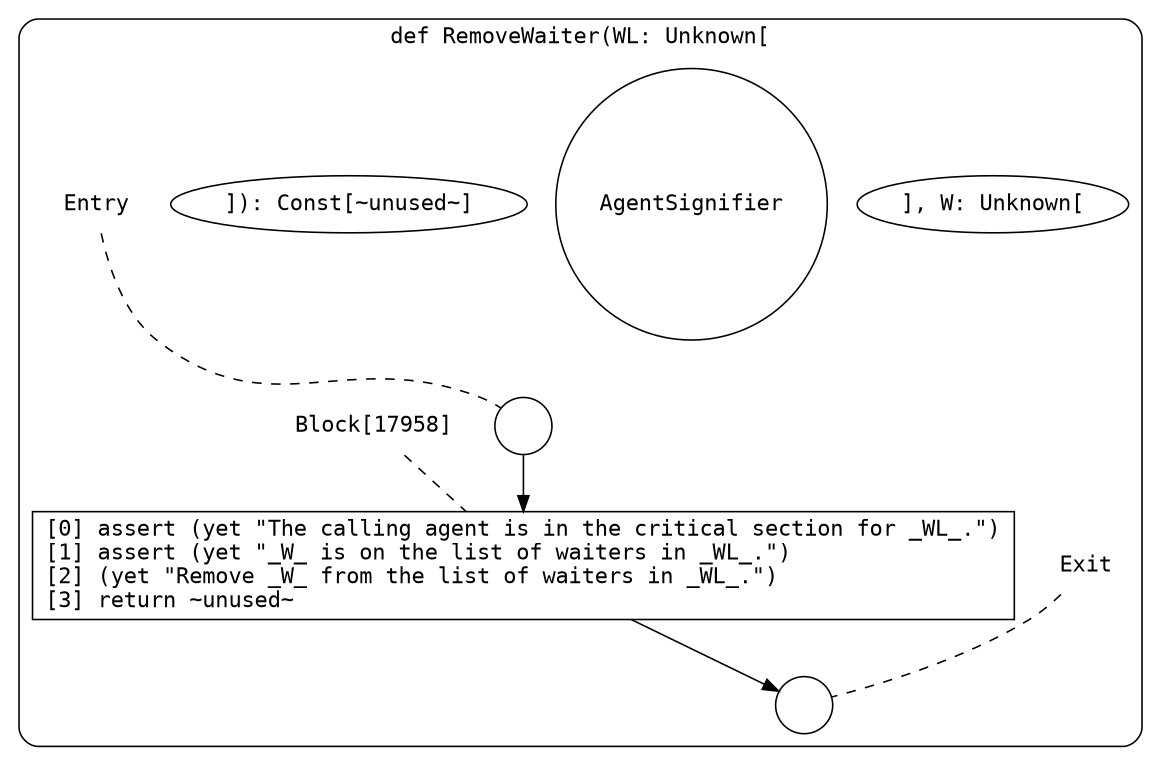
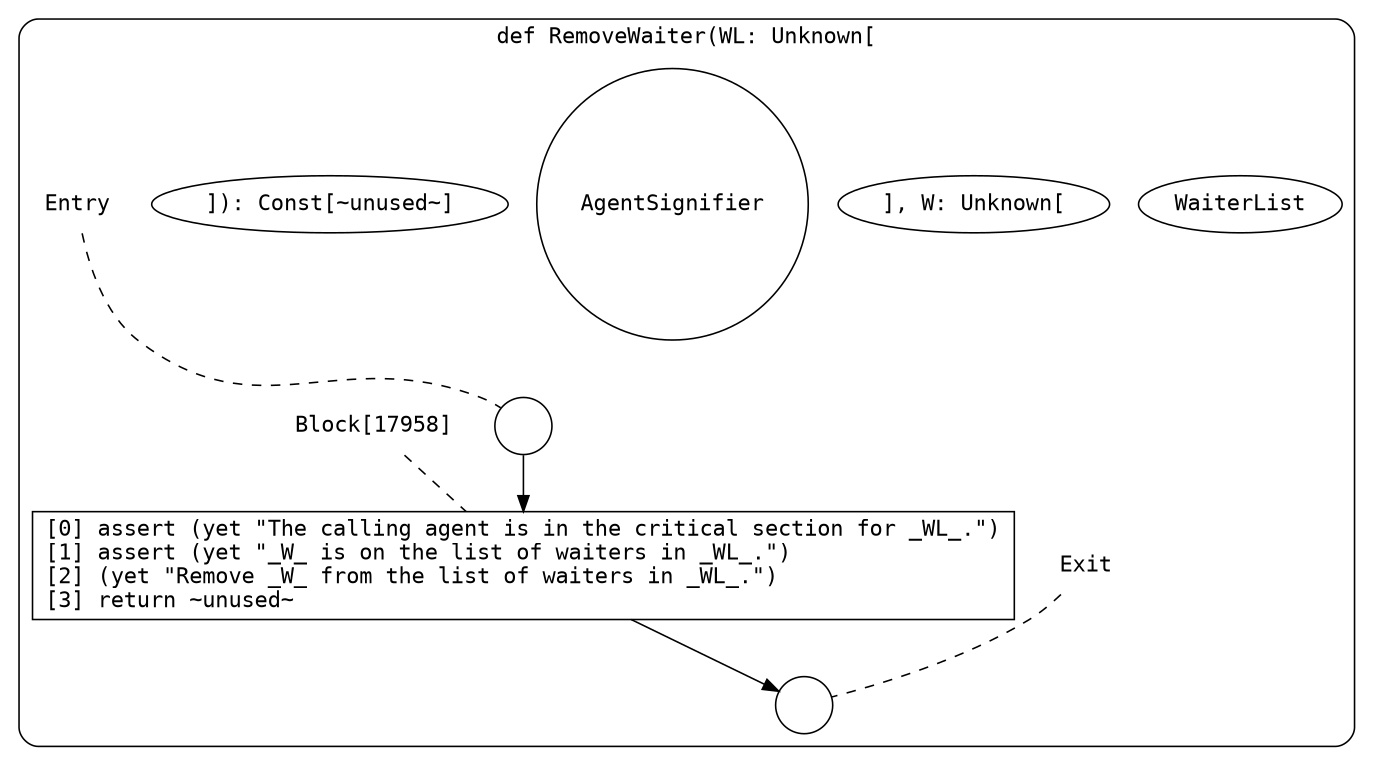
node "WaiterList": added
